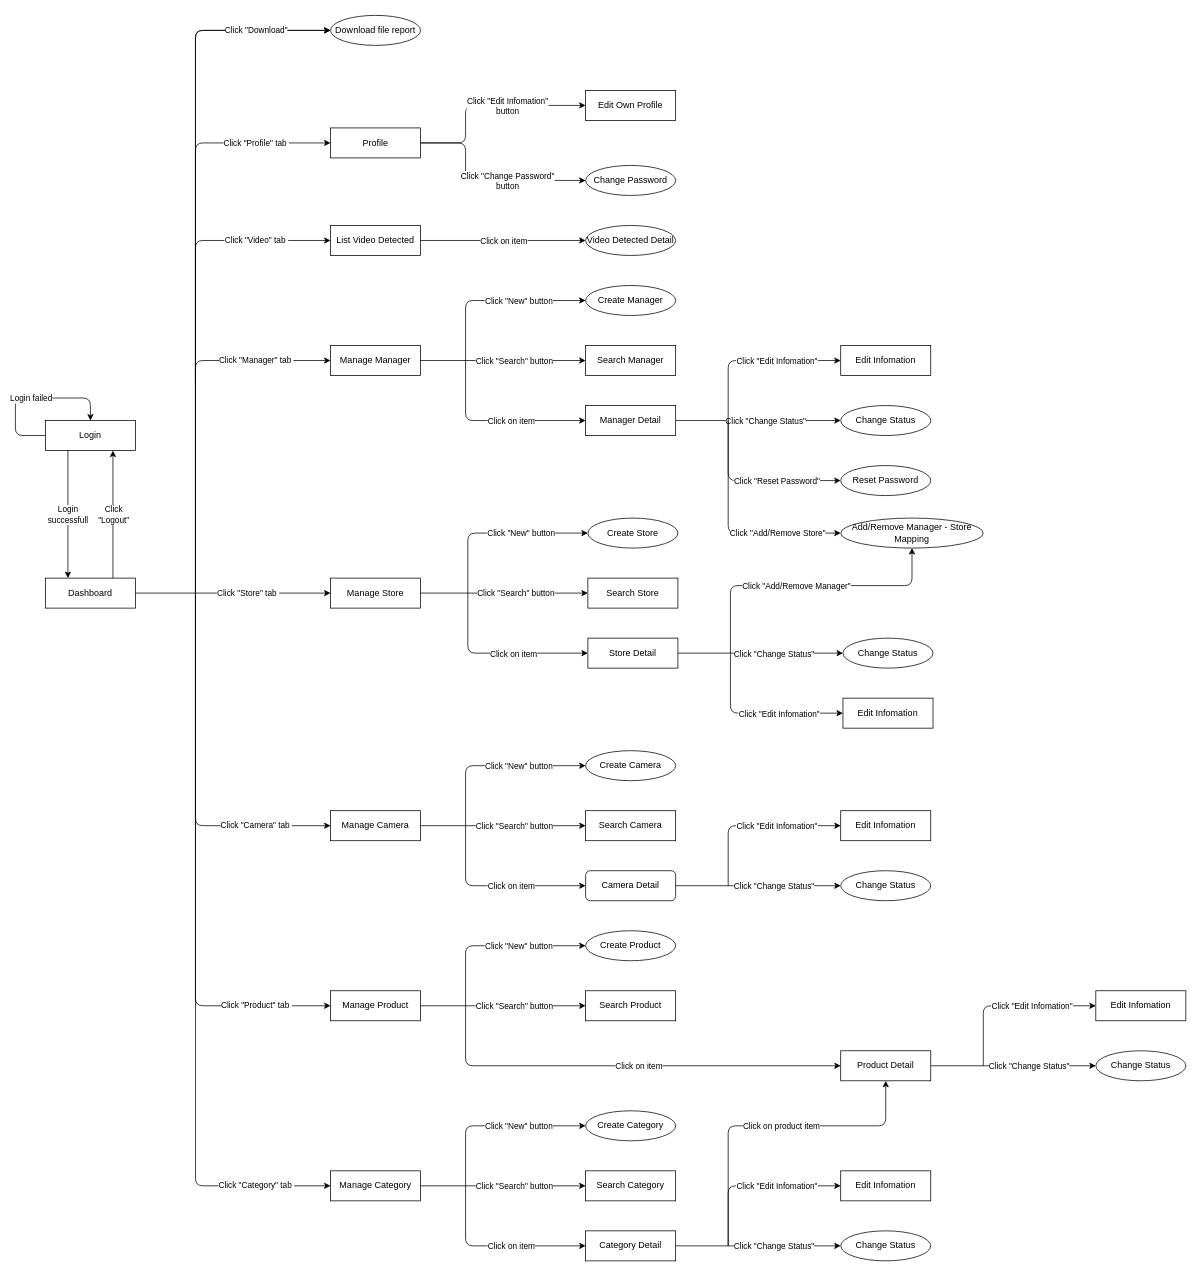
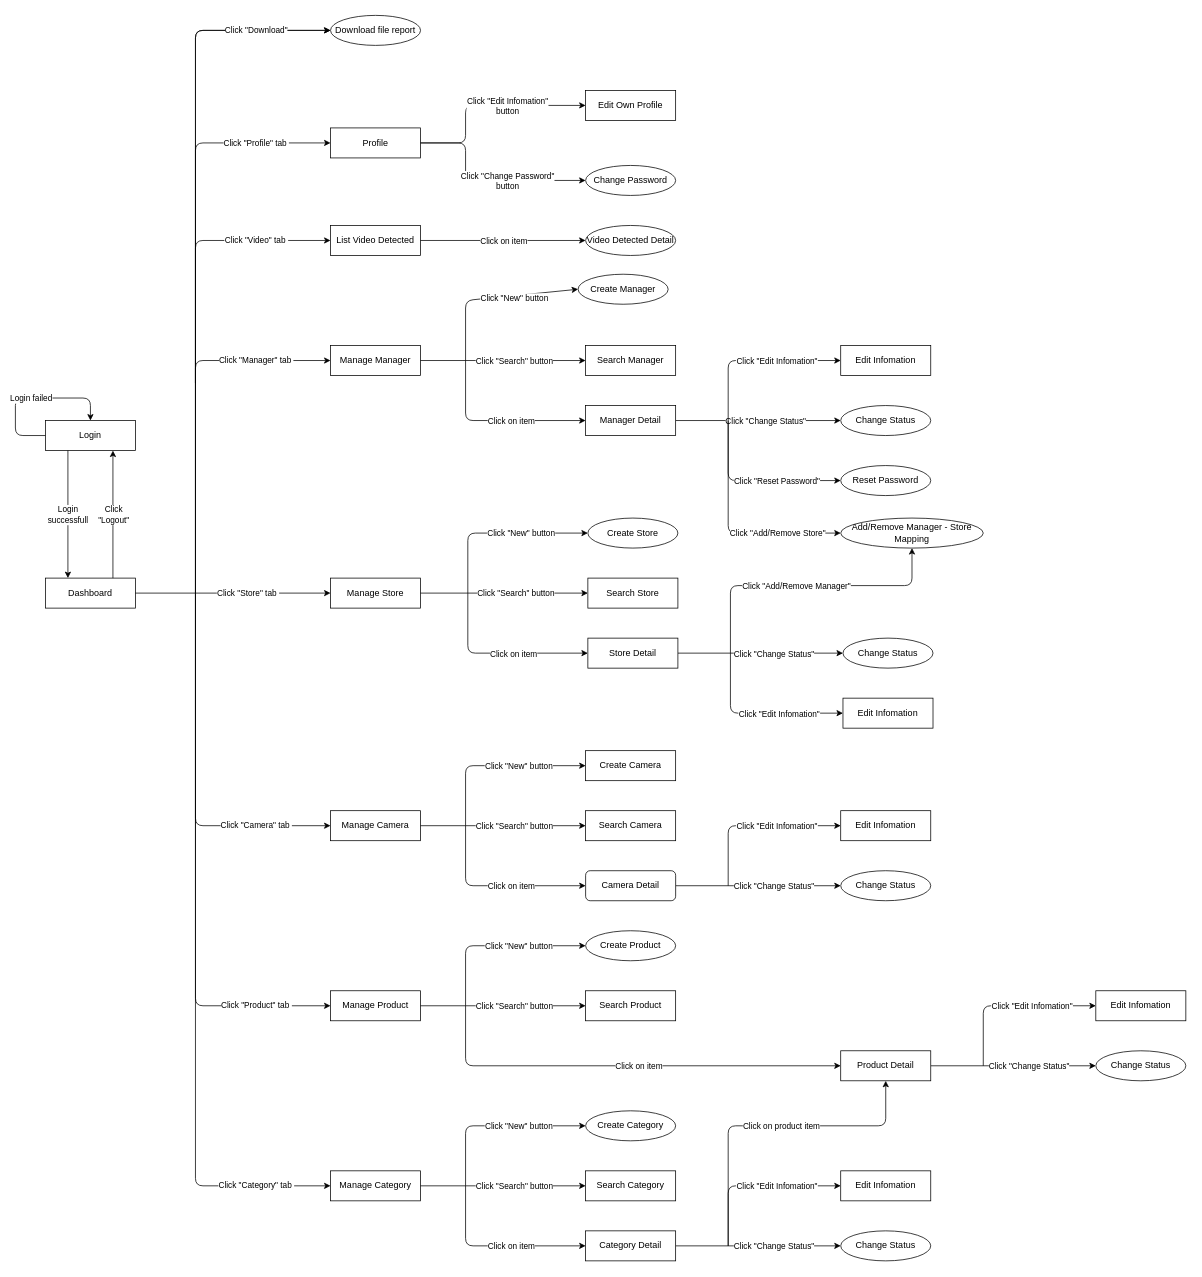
node "Create Manager": moved (630, 300) -> (623, 289)
node "Create Camera": shape ellipse -> rectangle
